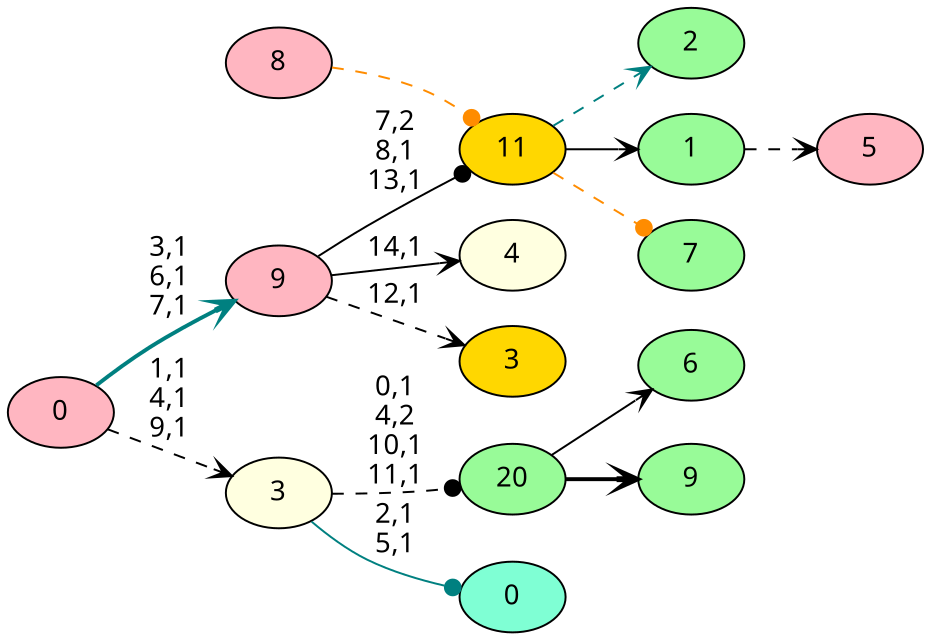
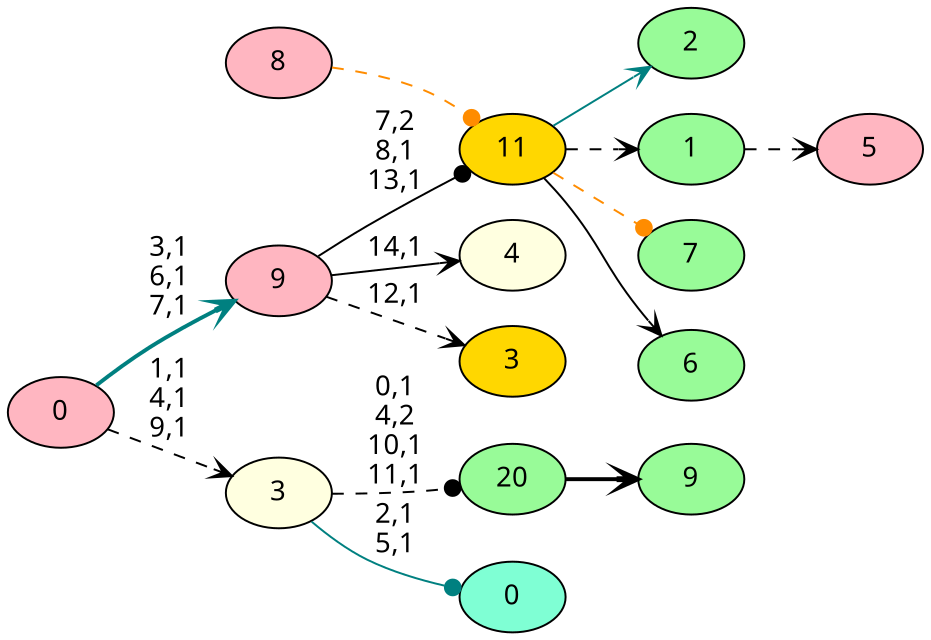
edge "11" -> "2": style dashed -> solid
edge "11" -> "1": style solid -> dashed
edge "20" -> "6": now "11" -> "6"
